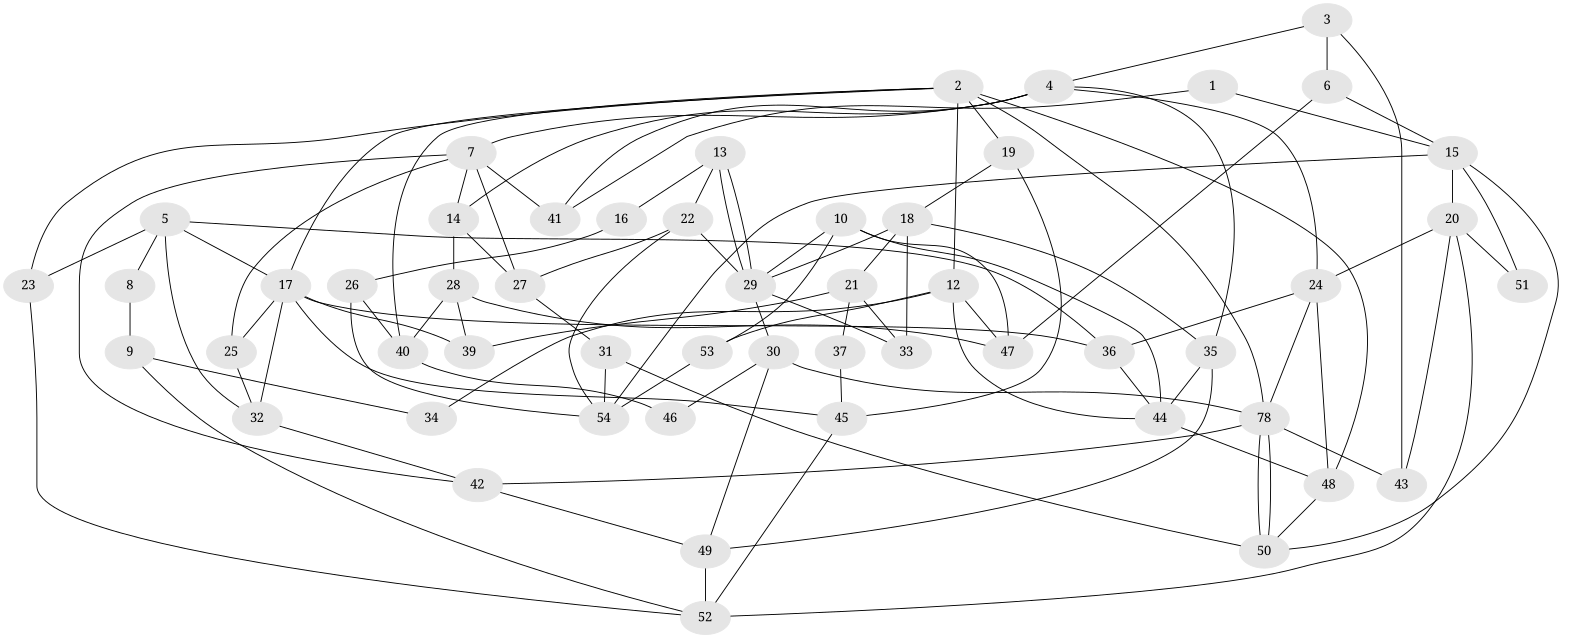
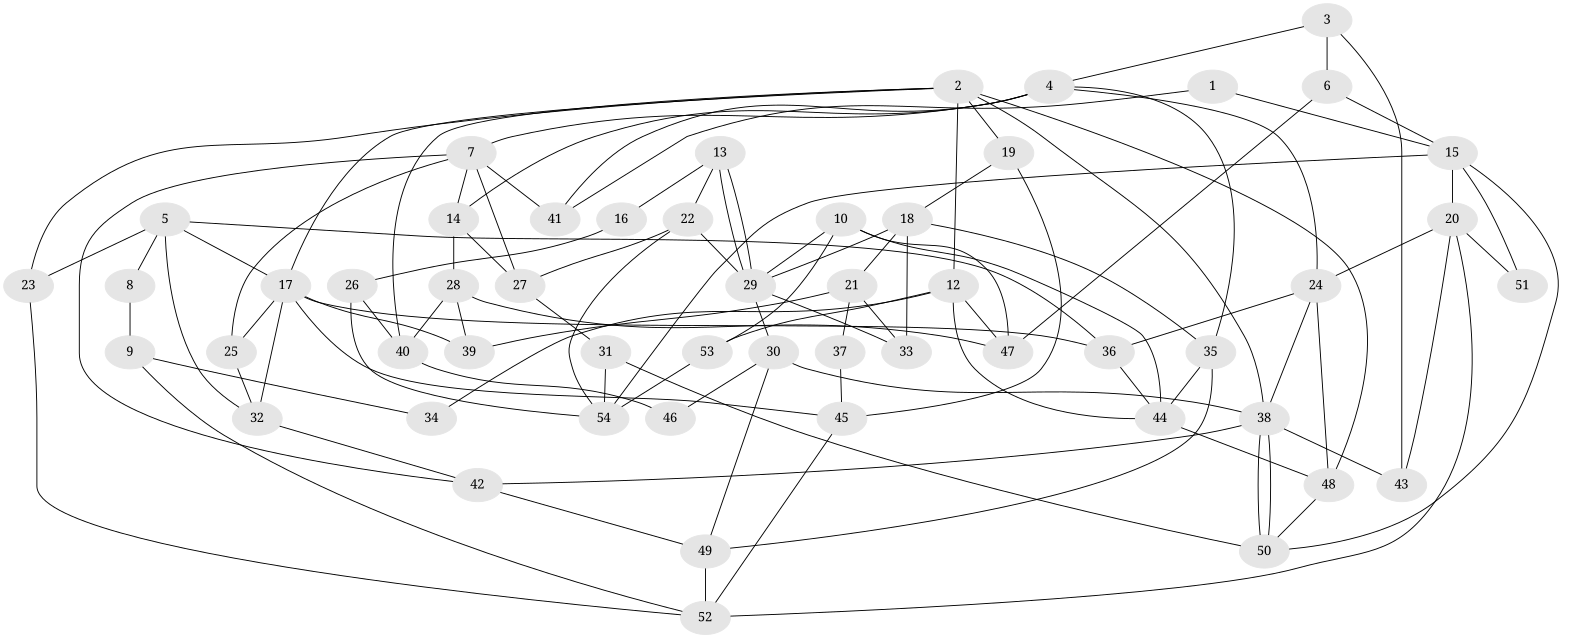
node "78": label "78" -> "38"
